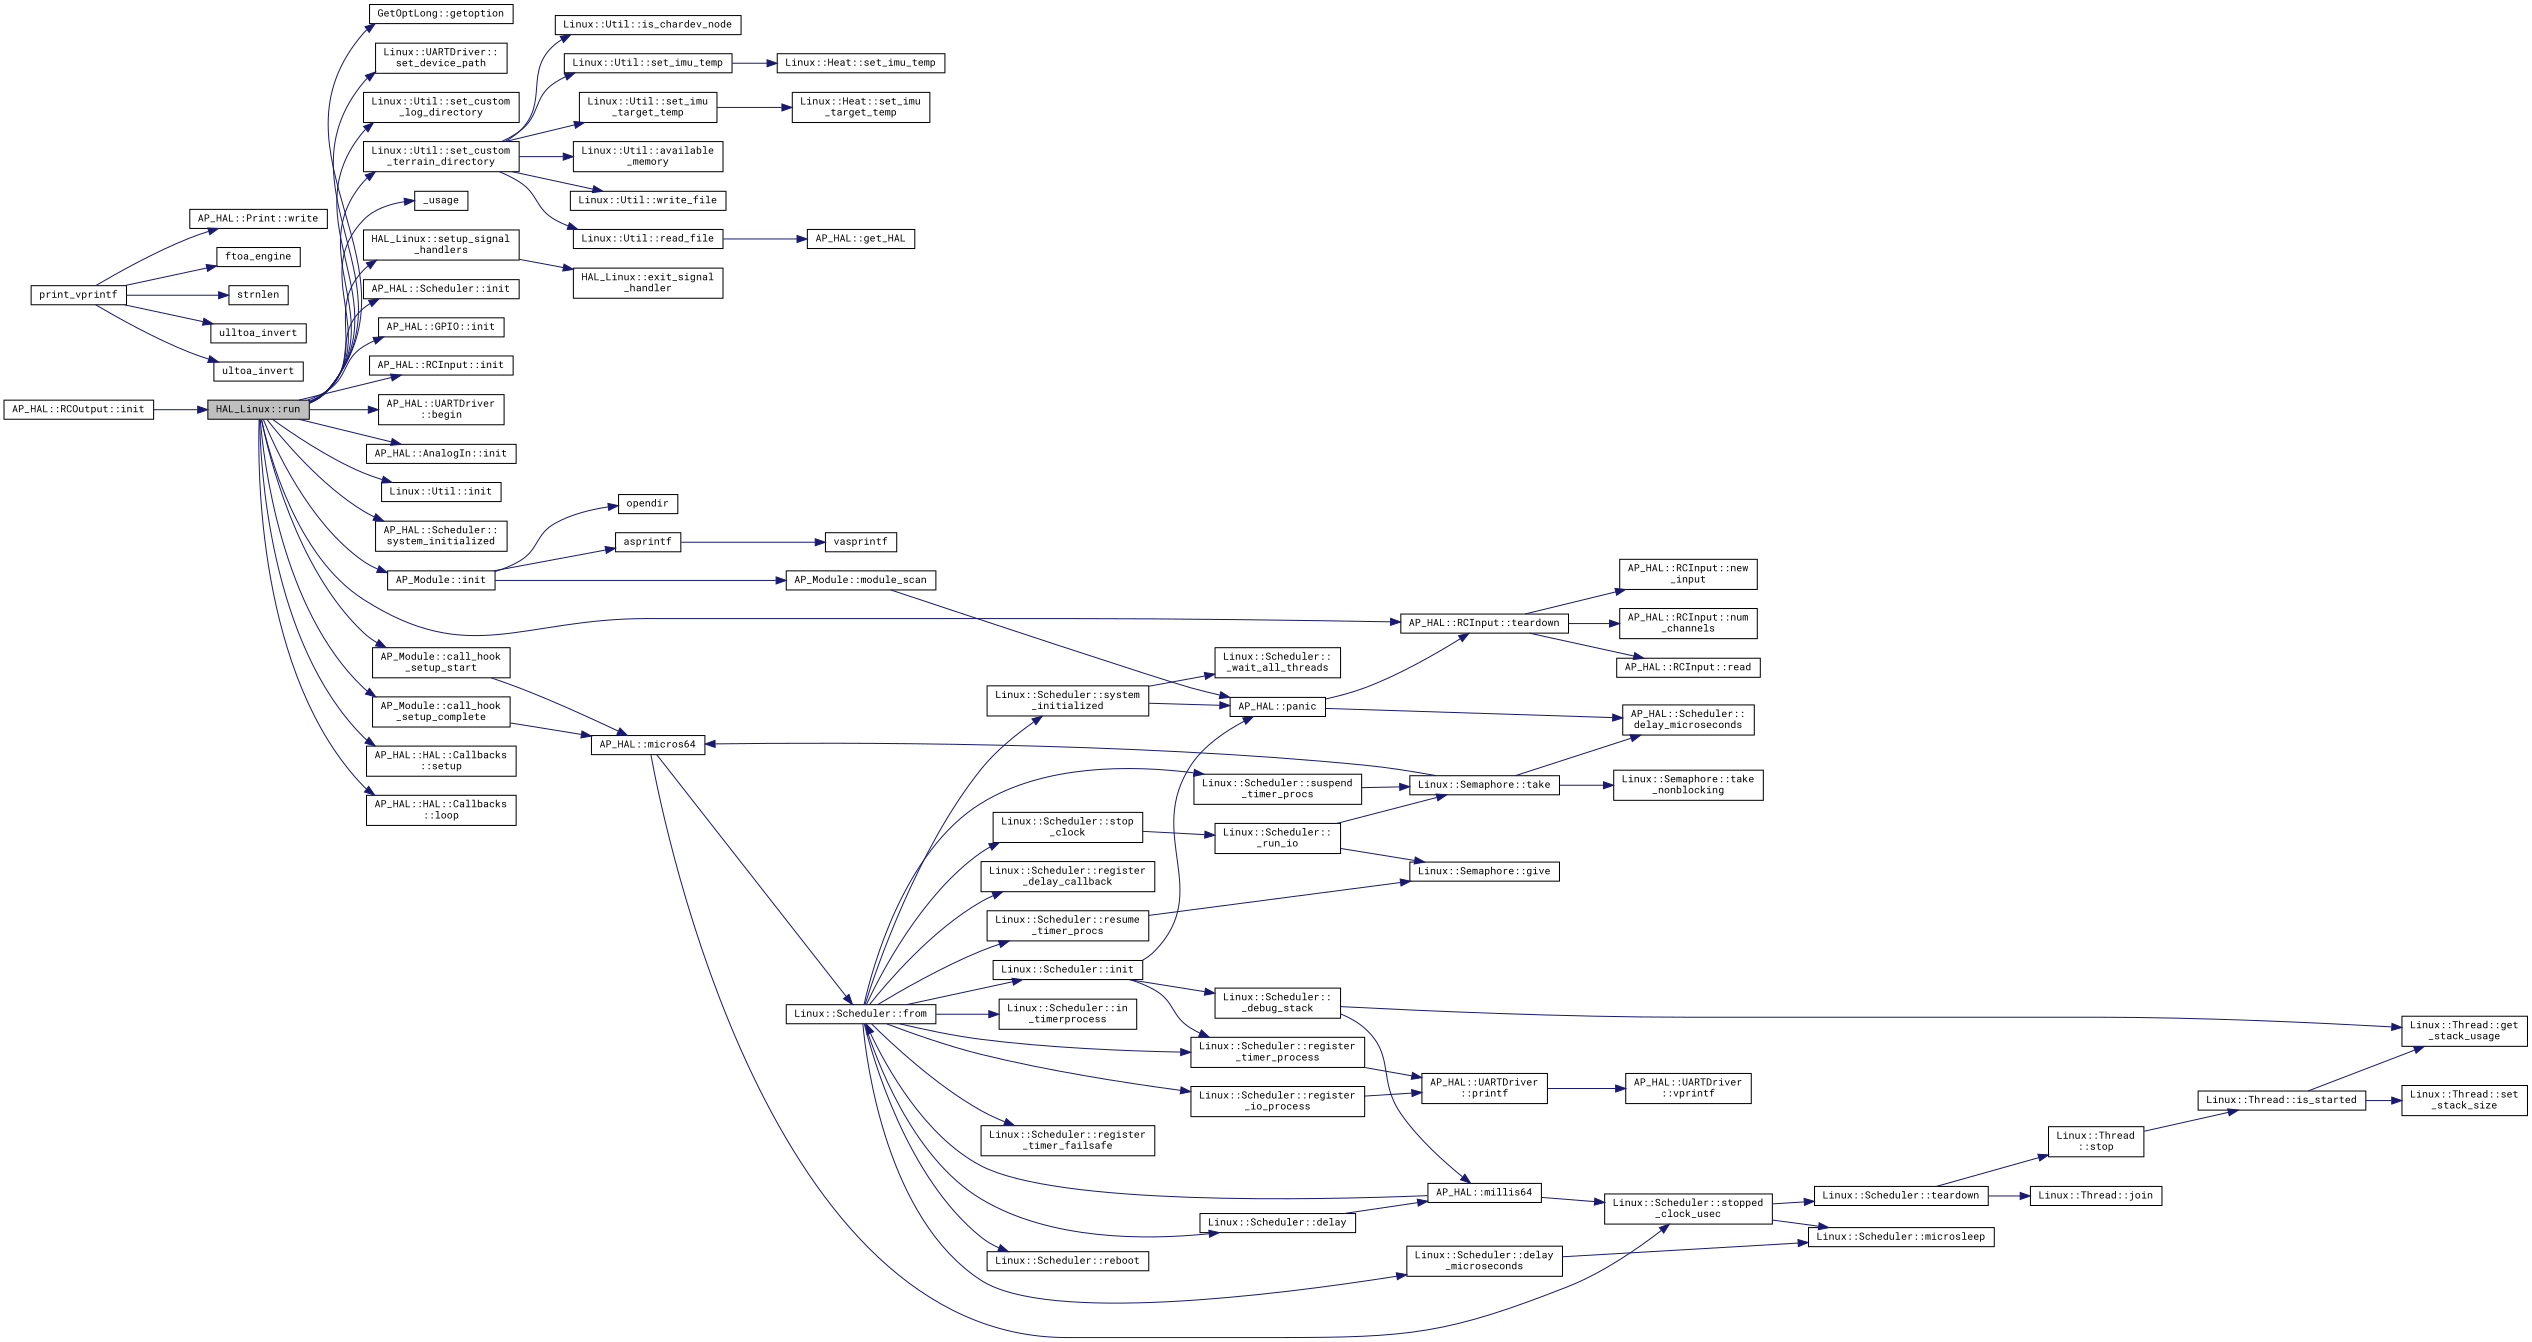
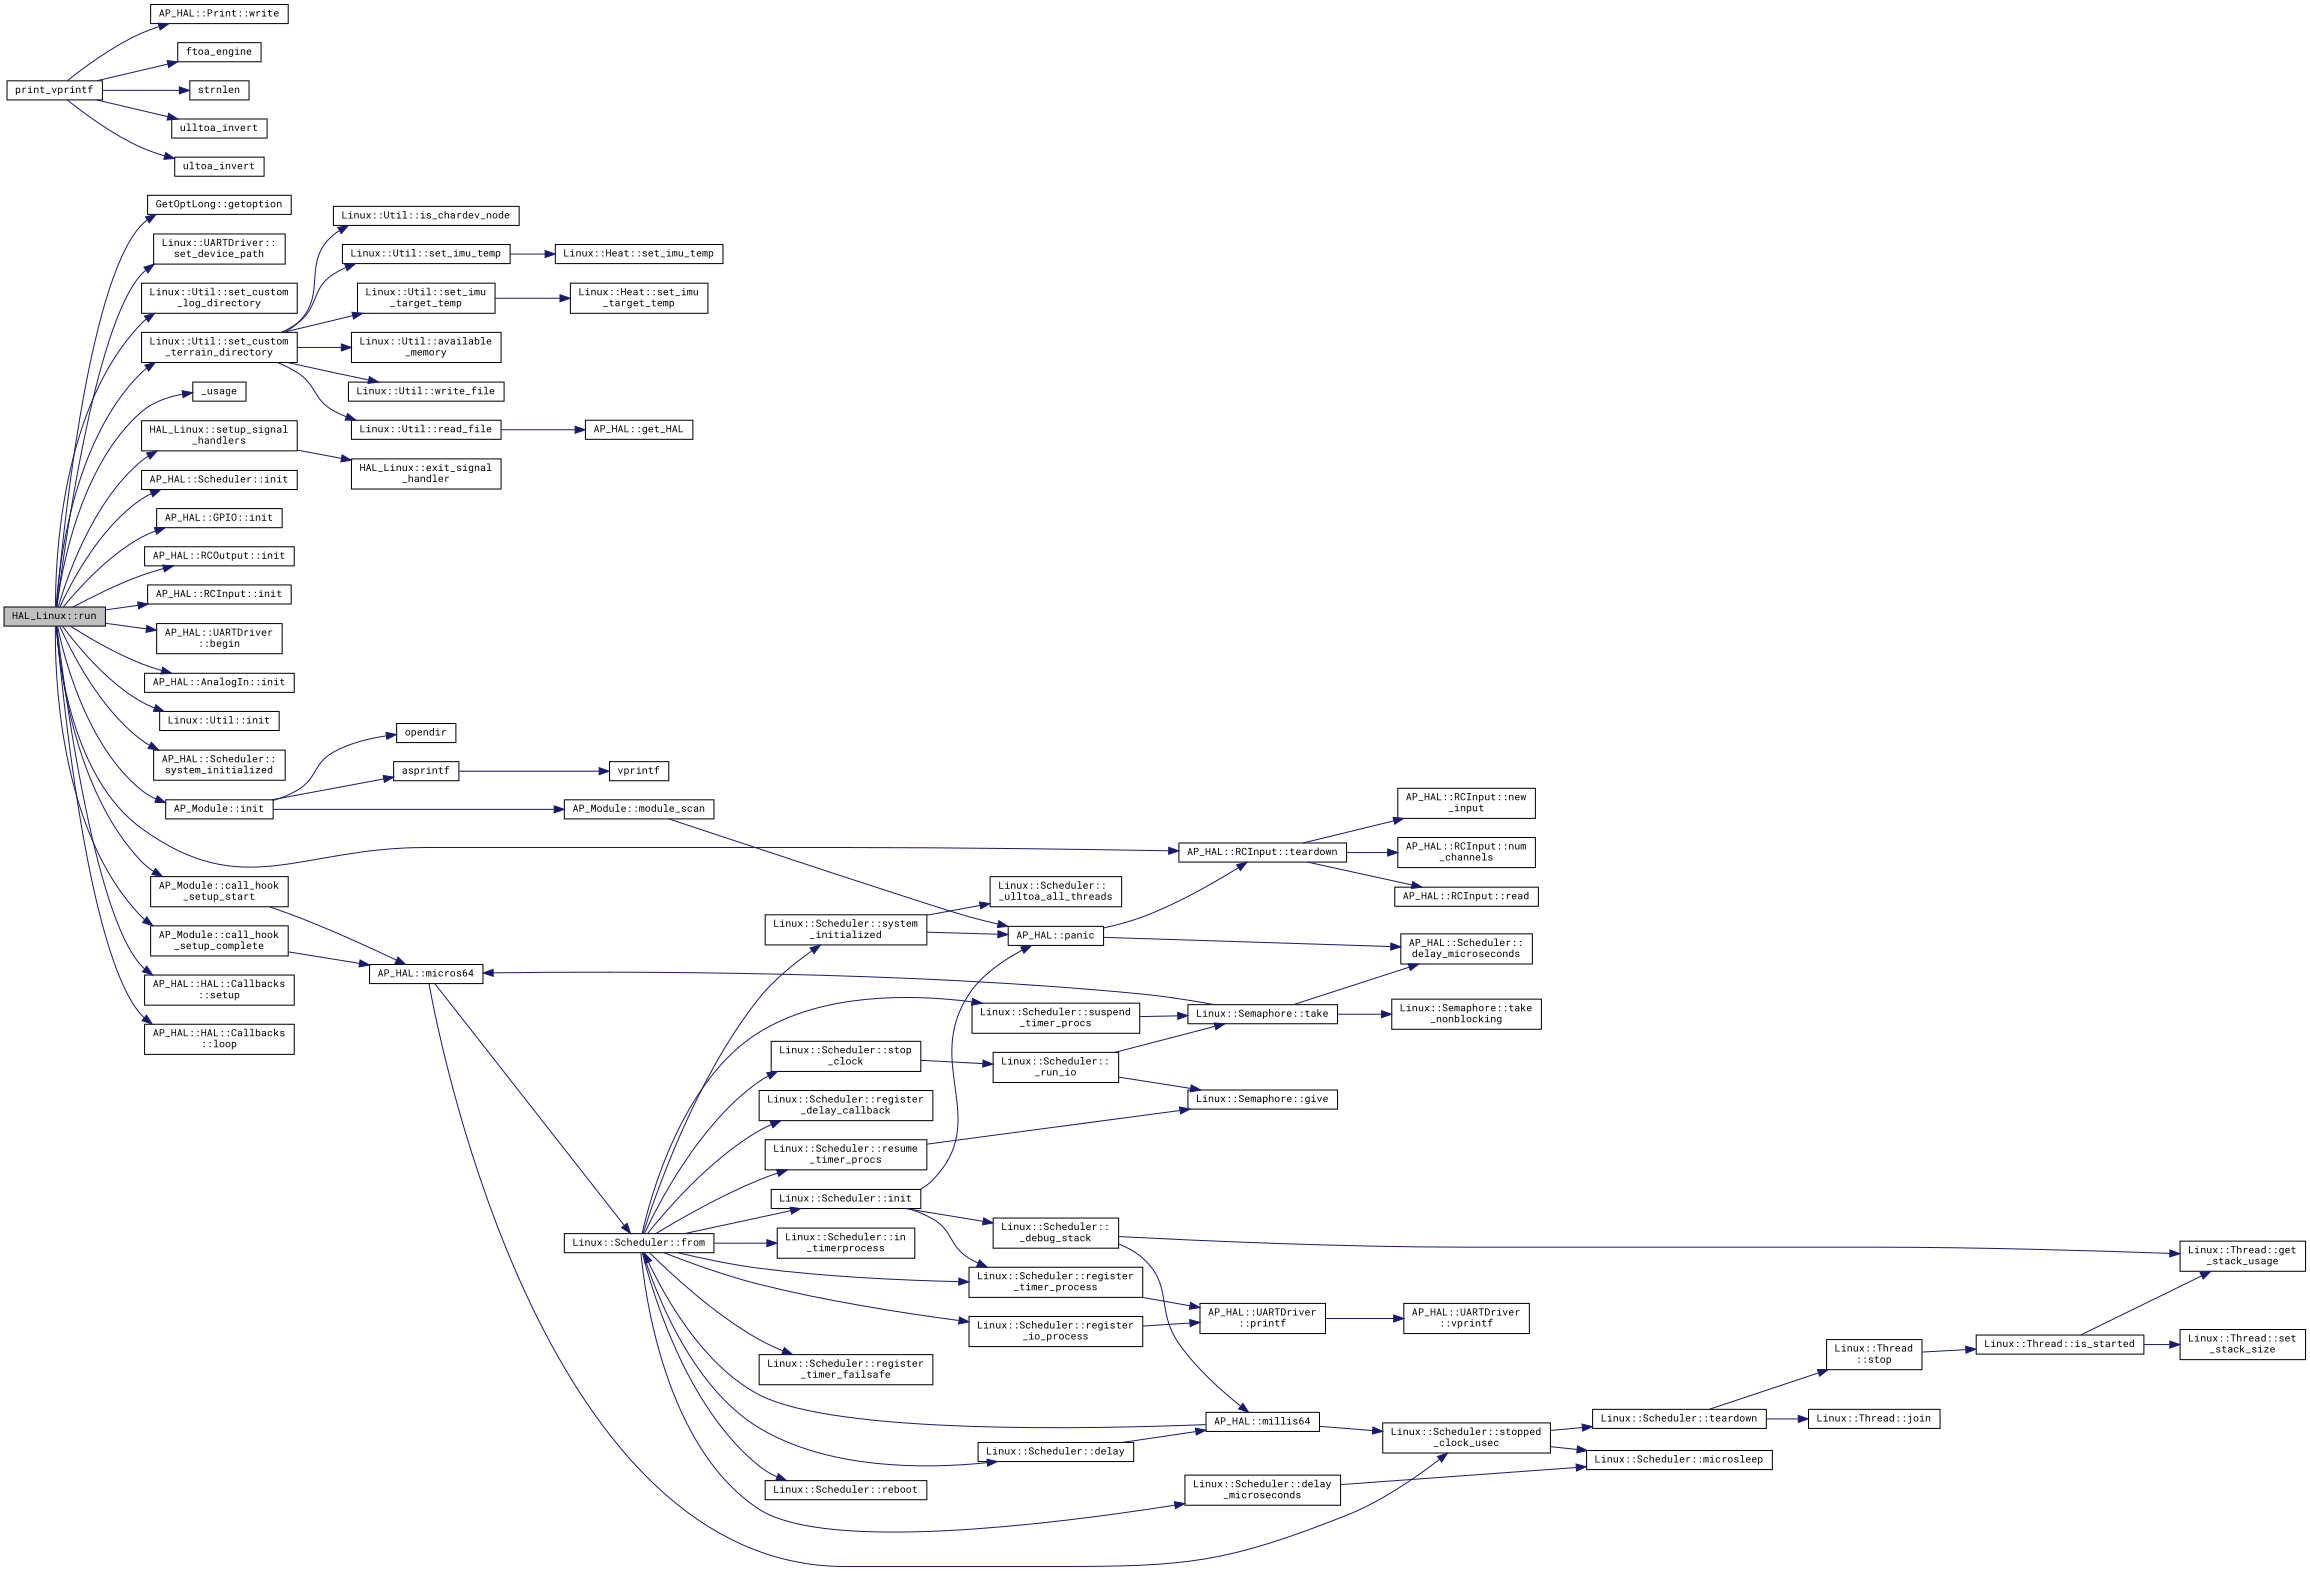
edge "AP_HAL::RCOutput::init" -> "HAL_Linux::run": reversed
node "vasprintf": label "vasprintf" -> "vprintf"
node "Linux::Scheduler:: _wait_all_threads": label "Linux::Scheduler:: _wait_all_threads" -> "Linux::Scheduler:: _ulltoa_all_threads"
